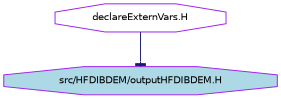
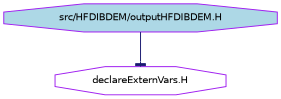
edge "declareExternVars.H" -> "src/HFDIBDEM/outputHFDIBDEM.H": reversed
